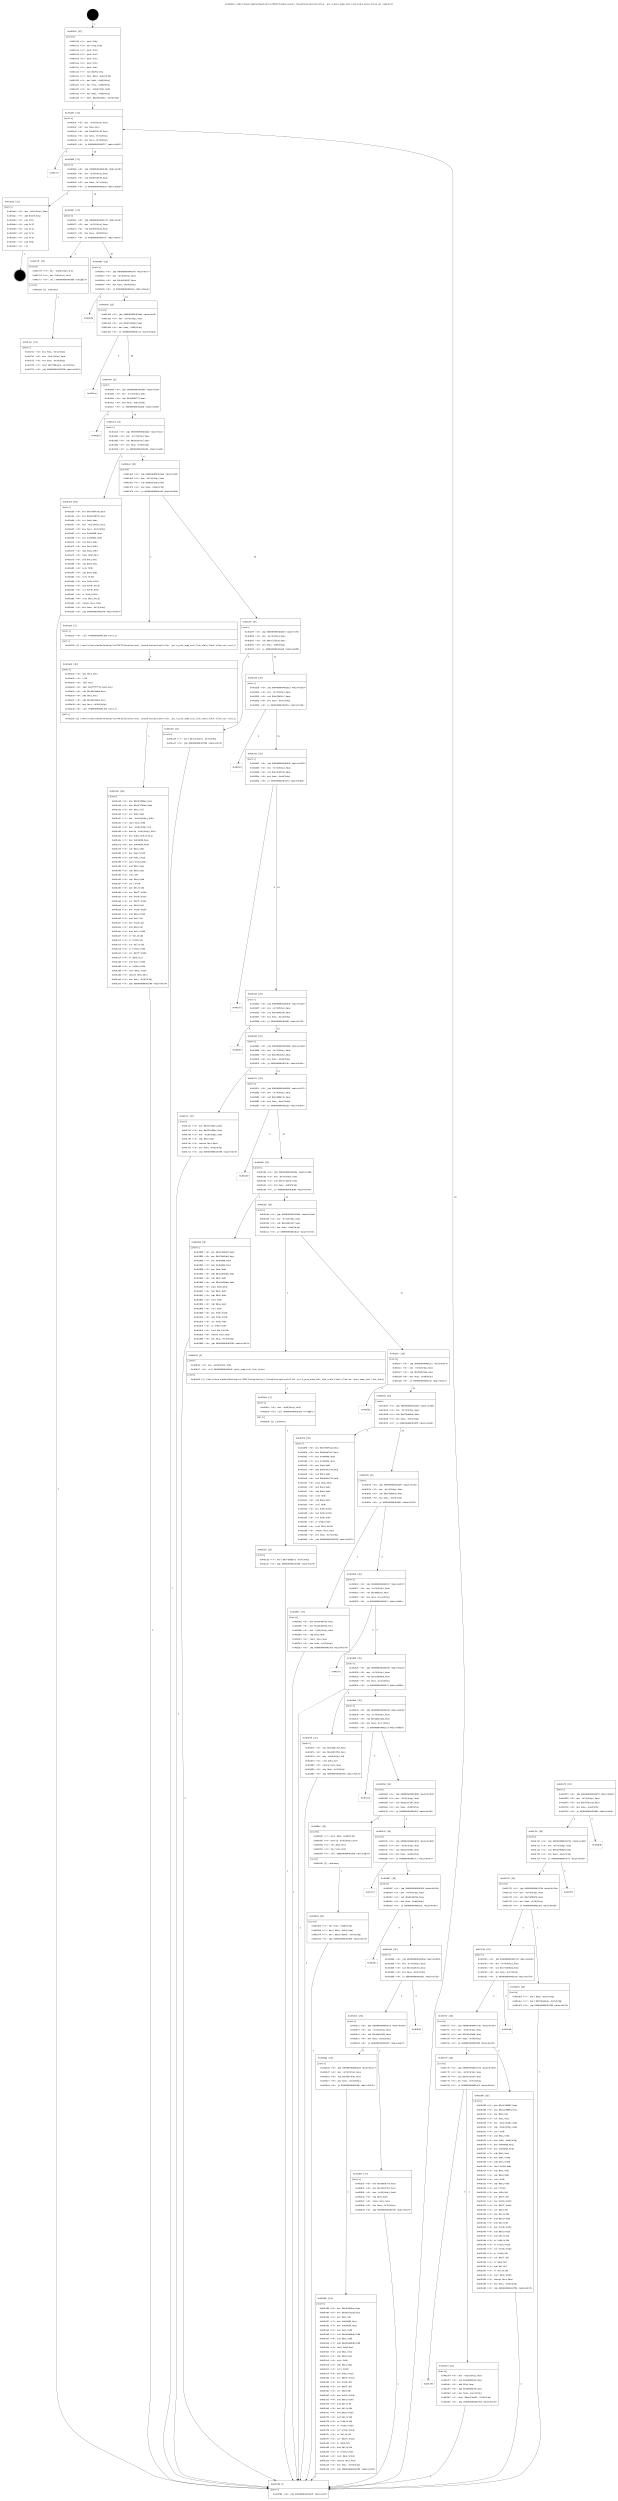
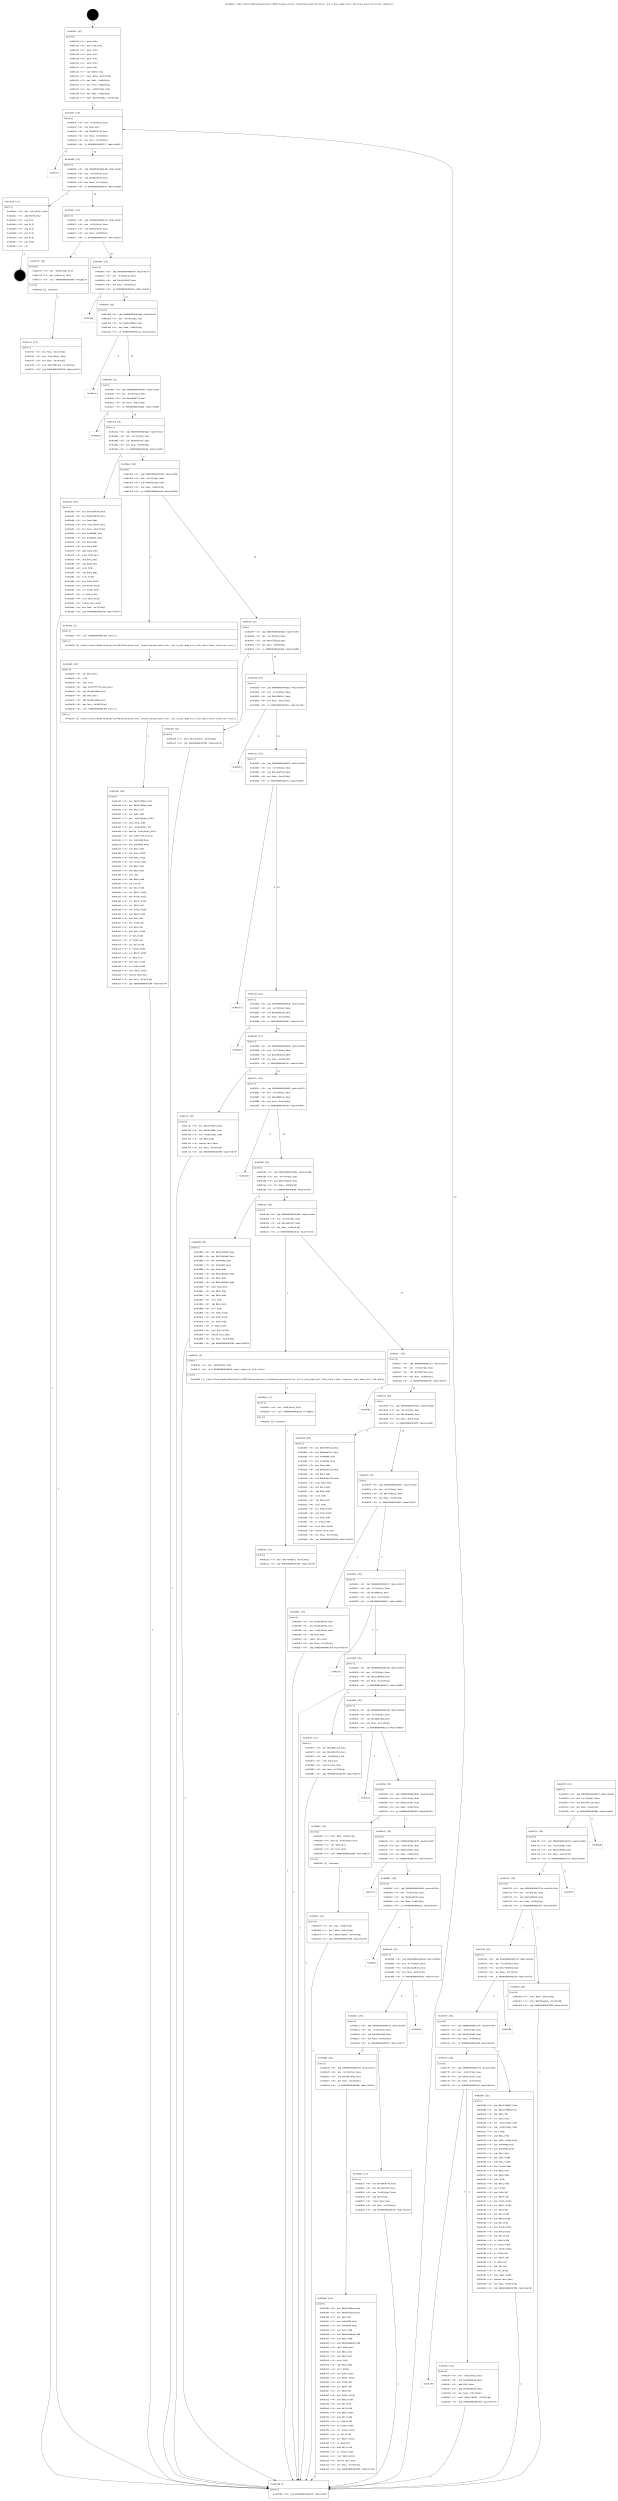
edge "0x4017ec [21]" -> "0x401f89 [5]": added, label "1"
